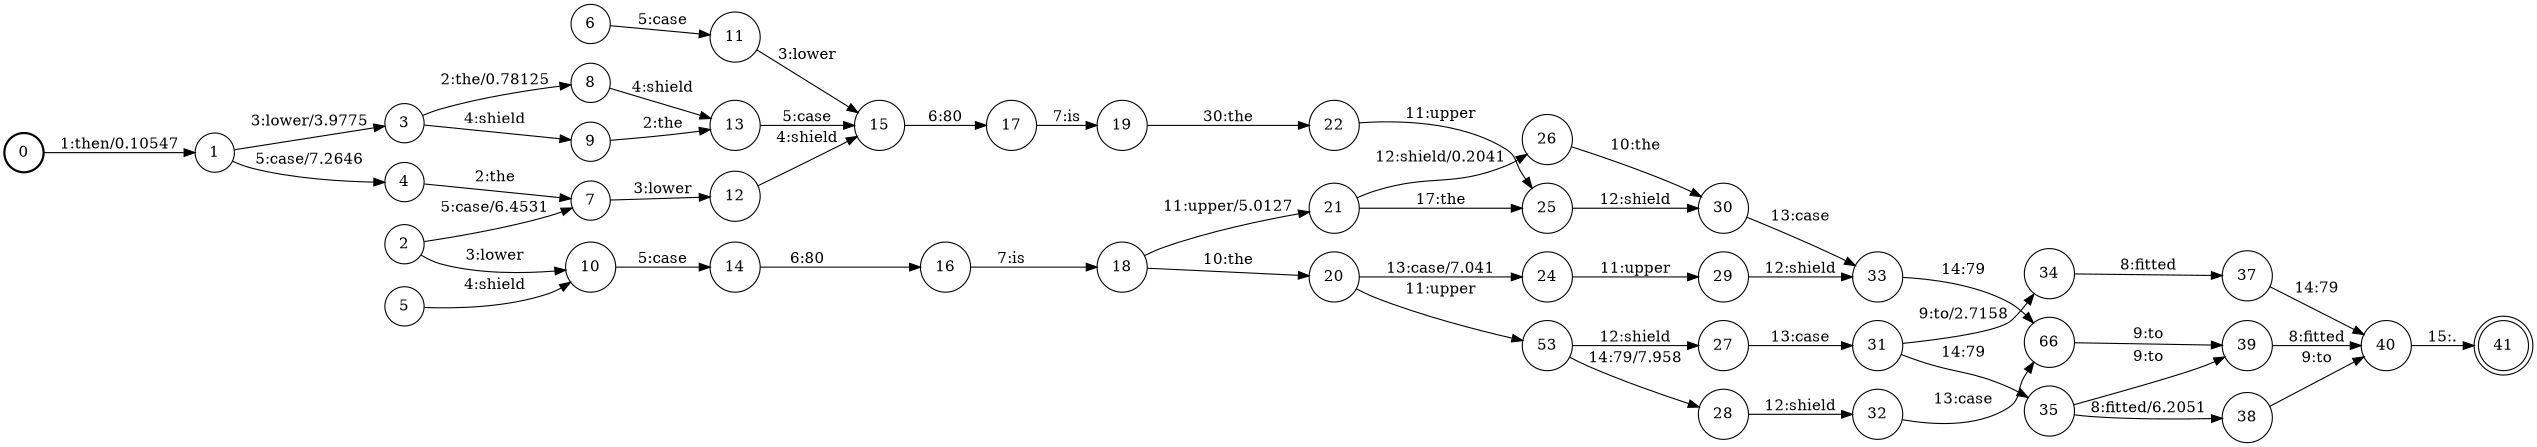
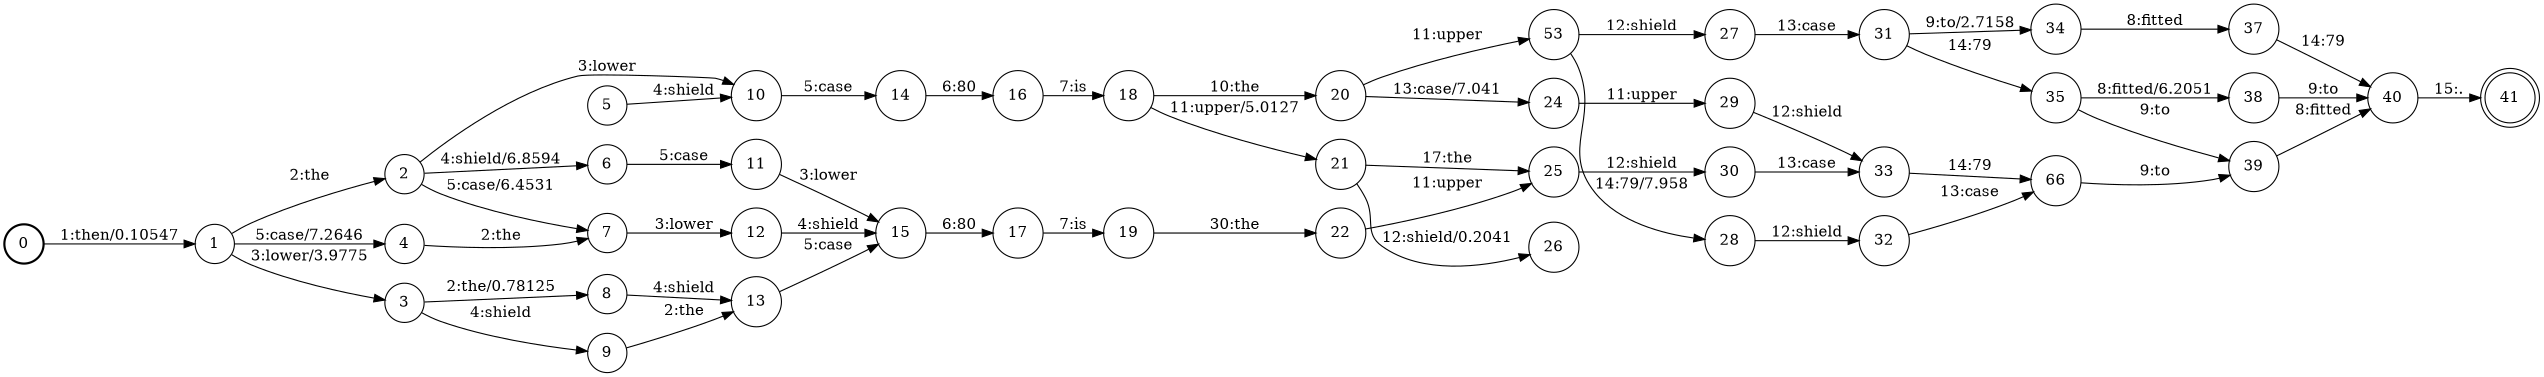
edge "26" -> "30": removed, label "10:the"
edge "2" -> "6": added, label "4:shield/6.8594"
edge "1" -> "2": added, label "2:the"
